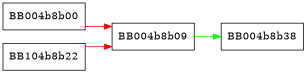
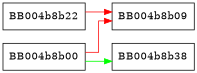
edge "BB004b8b09" -> "BB004b8b38": now "BB004b8b00" -> "BB004b8b38"
node "BB104b8b22": label "BB104b8b22" -> "BB004b8b22"
